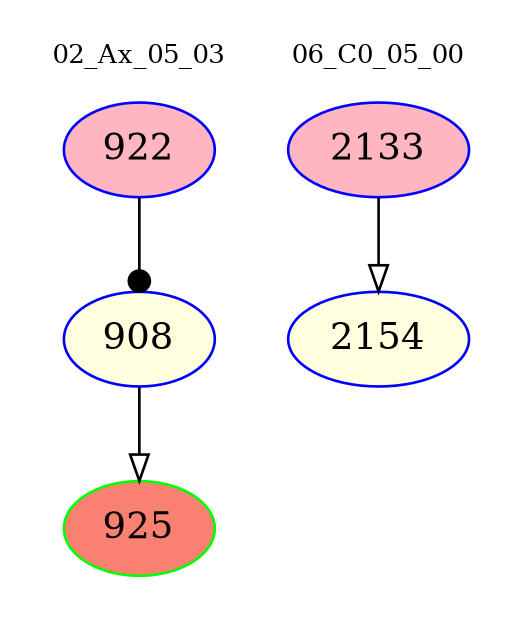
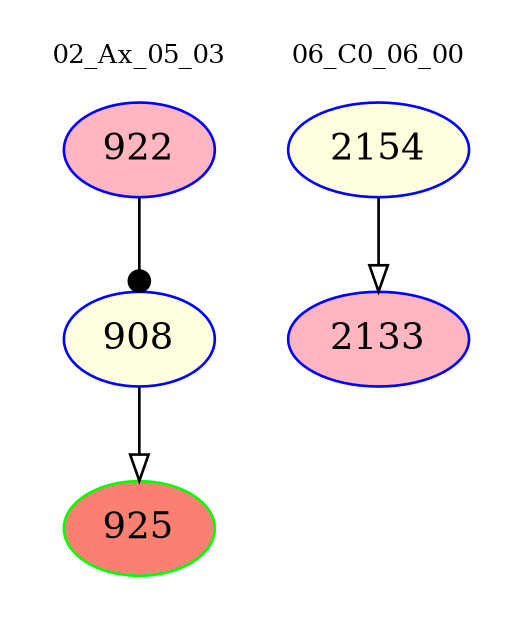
cluster "06_C0_05_00": label "06_C0_05_00" -> "06_C0_06_00"
edge "2133" -> "2154": reversed
